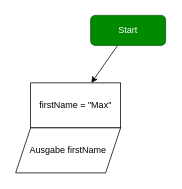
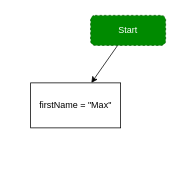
node "Start": style solid -> dashed
node "Ausgabe firstName": removed
